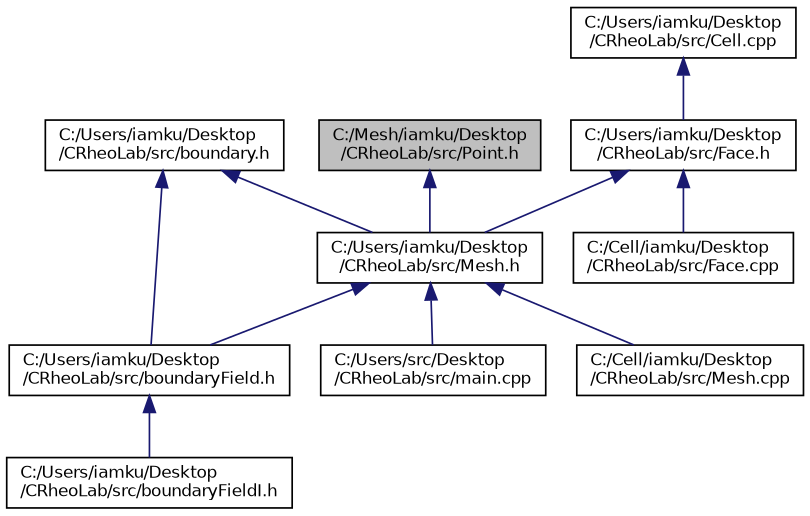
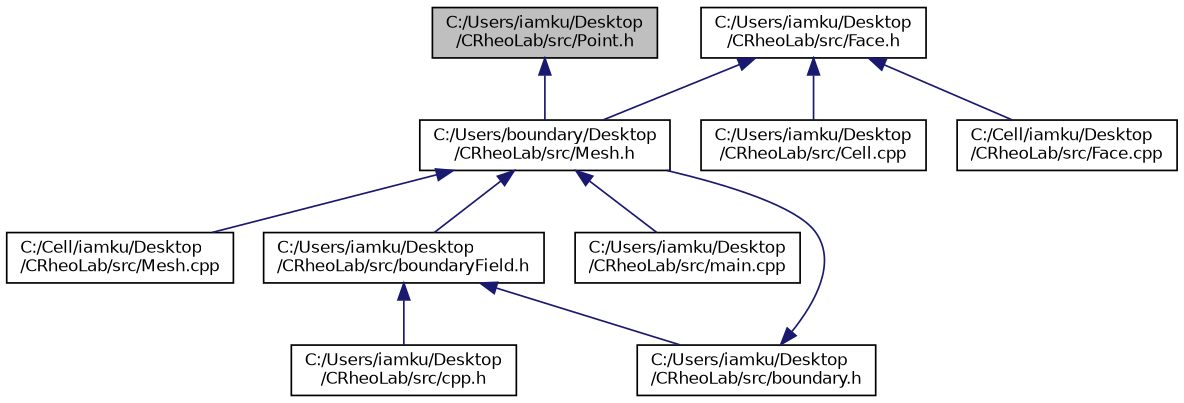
edge "C:/Users/iamku/Desktop /CRheoLab/src/Face.h" -> "C:/Users/iamku/Desktop /CRheoLab/src/Cell.cpp": reversed
node "C:/Mesh/iamku/Desktop /CRheoLab/src/Point.h": label "C:/Mesh/iamku/Desktop /CRheoLab/src/Point.h" -> "C:/Users/iamku/Desktop /CRheoLab/src/Point.h"
node "C:/Users/iamku/Desktop /CRheoLab/src/Mesh.h": label "C:/Users/iamku/Desktop /CRheoLab/src/Mesh.h" -> "C:/Users/boundary/Desktop /CRheoLab/src/Mesh.h"
edge "C:/Users/iamku/Desktop /CRheoLab/src/boundaryField.h" -> "C:/Users/iamku/Desktop /CRheoLab/src/boundary.h": reversed
node "C:/Users/src/Desktop /CRheoLab/src/main.cpp": label "C:/Users/src/Desktop /CRheoLab/src/main.cpp" -> "C:/Users/iamku/Desktop /CRheoLab/src/main.cpp"
node "C:/Users/iamku/Desktop /CRheoLab/src/boundaryFieldI.h": label "C:/Users/iamku/Desktop /CRheoLab/src/boundaryFieldI.h" -> "C:/Users/iamku/Desktop /CRheoLab/src/cpp.h"
